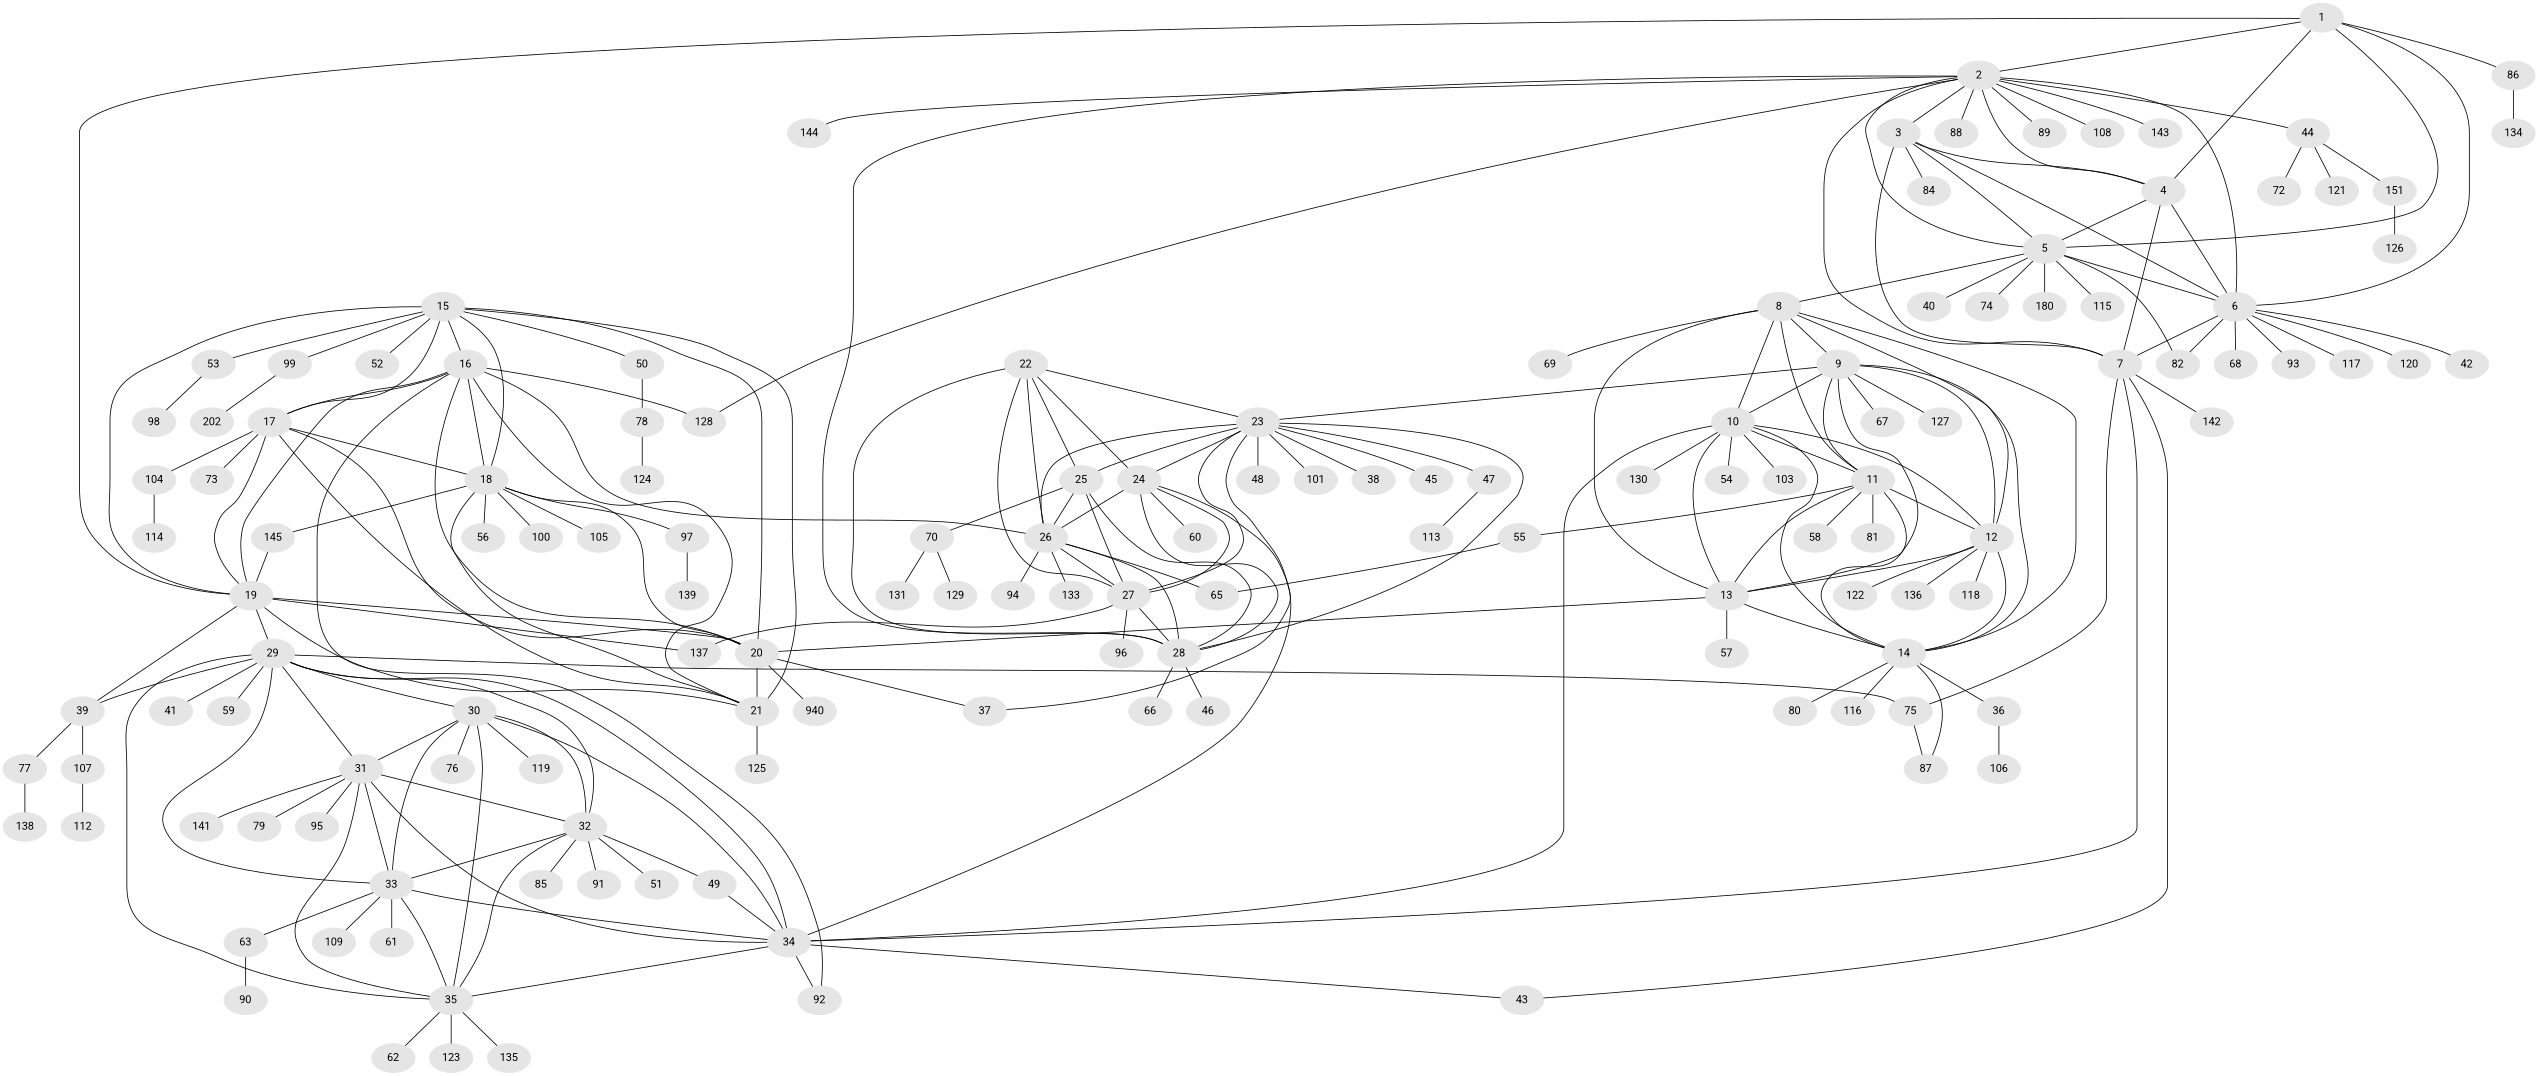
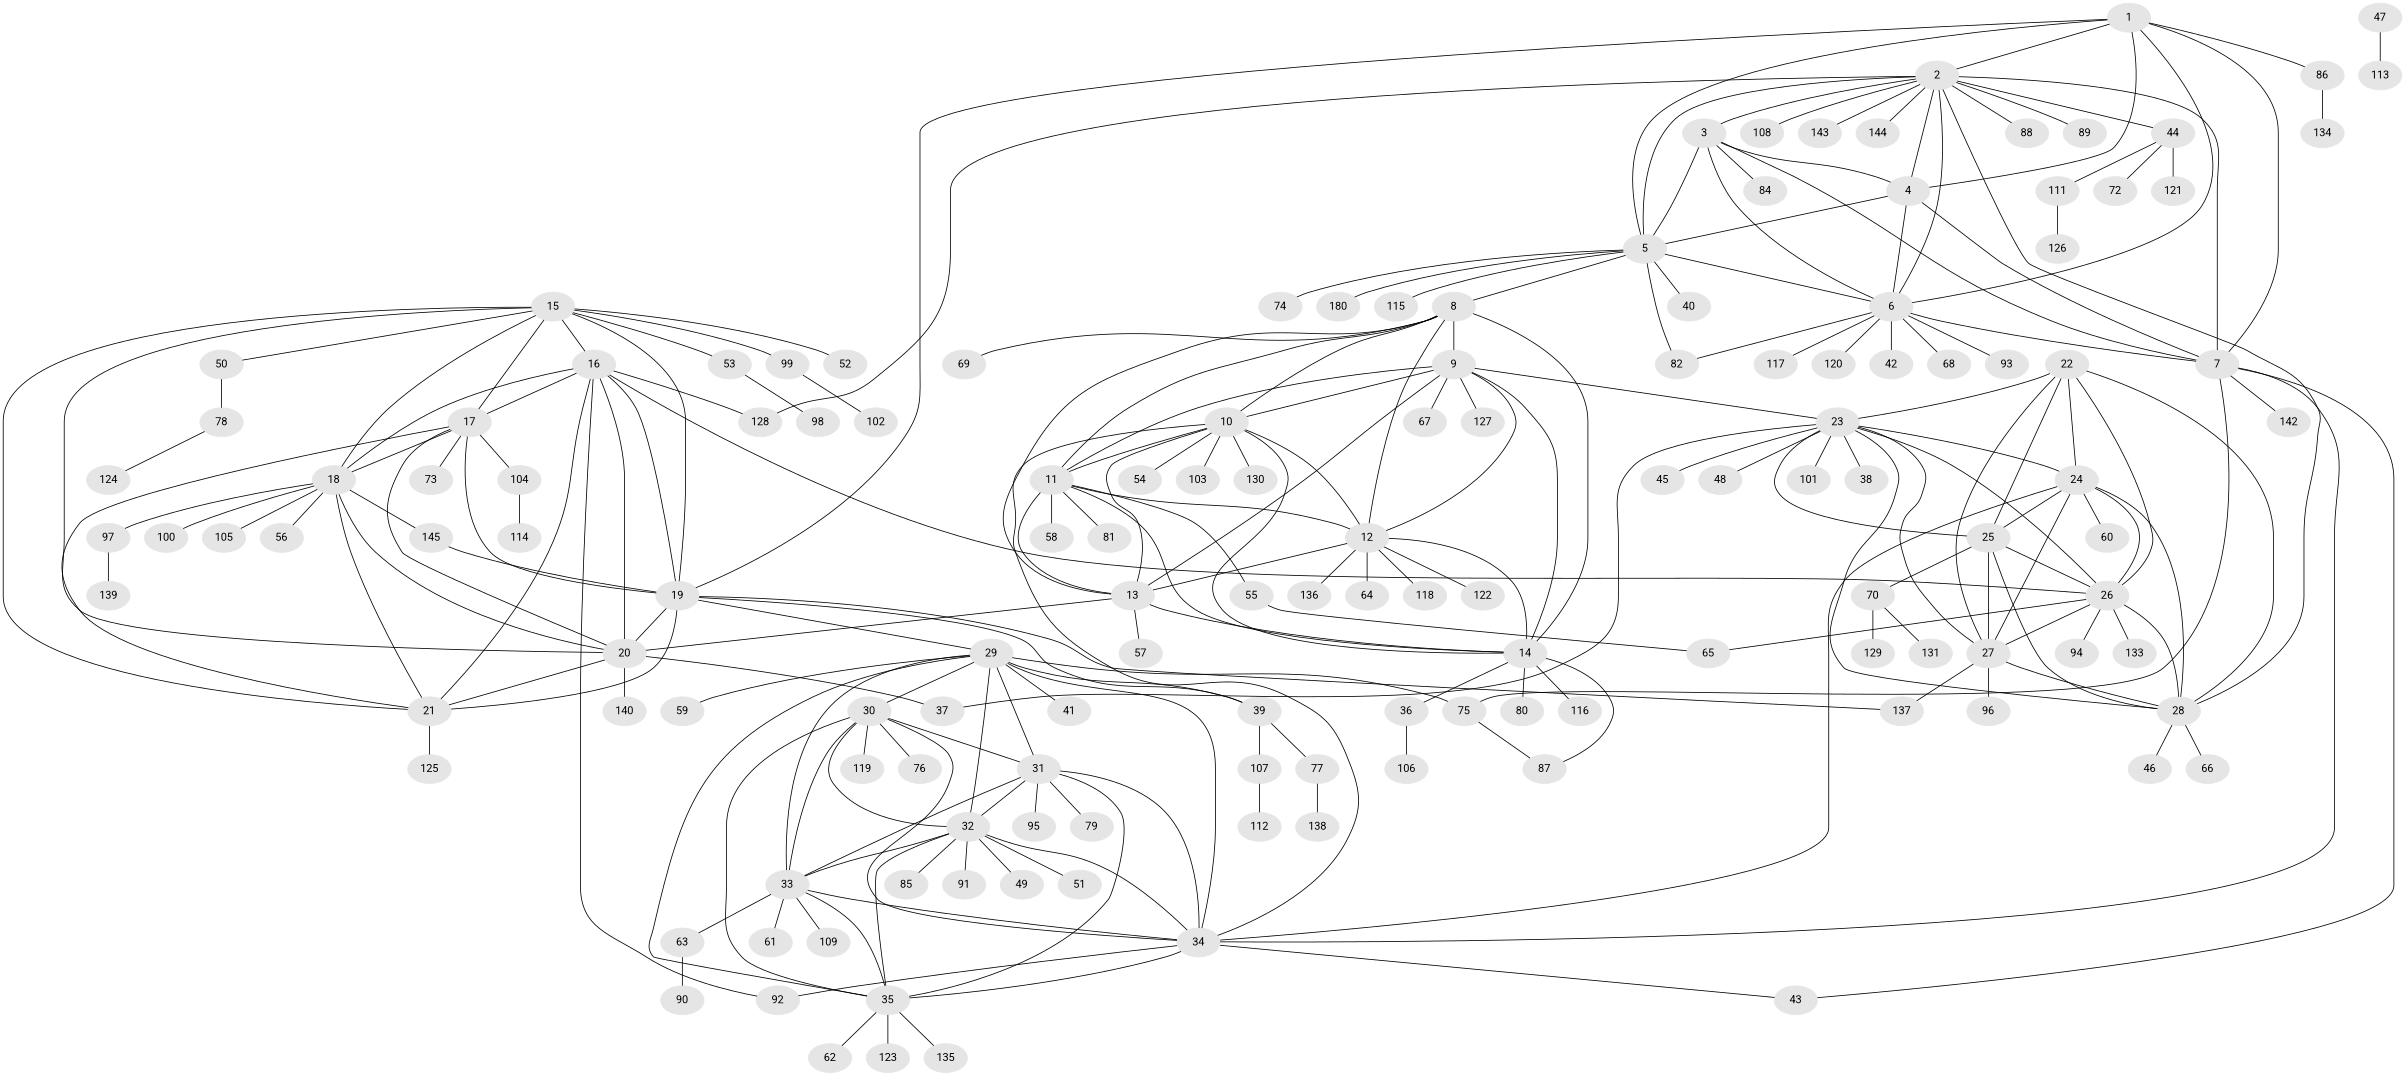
edge "1" -- "7": added
node "151": label "151" -> "111"
node "202": label "202" -> "102"
edge "23" -- "47": removed
edge "24" -- "25": added
node "64": added
node "940": label "940" -> "140"
node "141": removed
edge "49" -- "34": now "32" -- "34"
